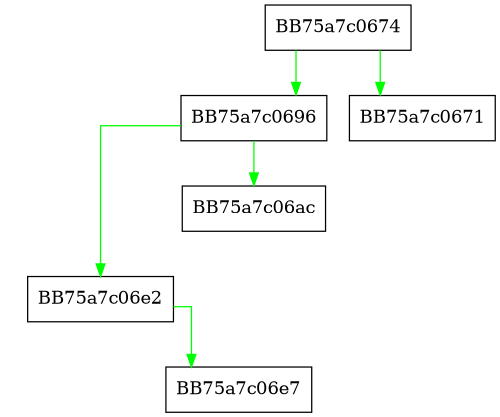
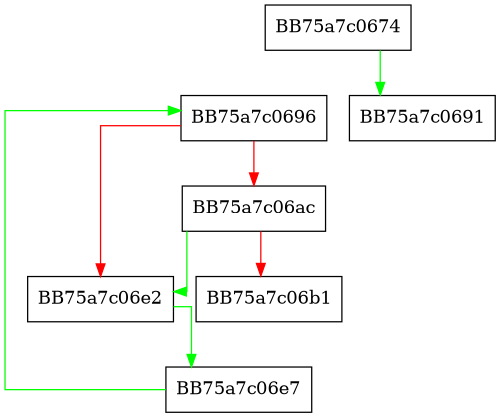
edge "BB75a7c0674" -> "BB75a7c0696": now "BB75a7c06e7" -> "BB75a7c0696"
node "BB75a7c0671": label "BB75a7c0671" -> "BB75a7c0691"
edge "BB75a7c0696" -> "BB75a7c06e2": color green -> red
edge "BB75a7c0696" -> "BB75a7c06ac": color green -> red
edge "BB75a7c06ac" -> "BB75a7c06e2": added
node "BB75a7c06b1": added
